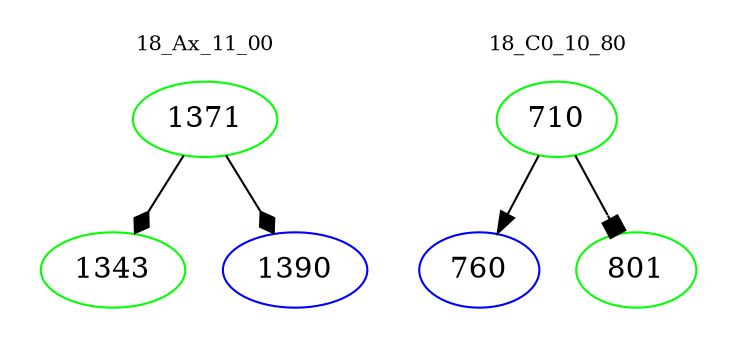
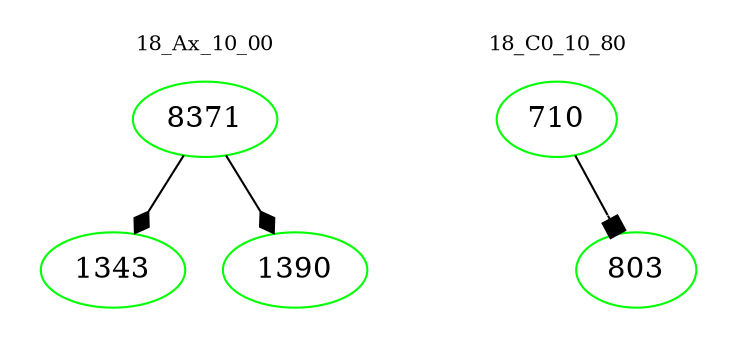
cluster "18_Ax_11_00": label "18_Ax_11_00" -> "18_Ax_10_00"
node "1371": label "1371" -> "8371"
node "1390": color blue -> green
node "760": removed
node "801": label "801" -> "803"
